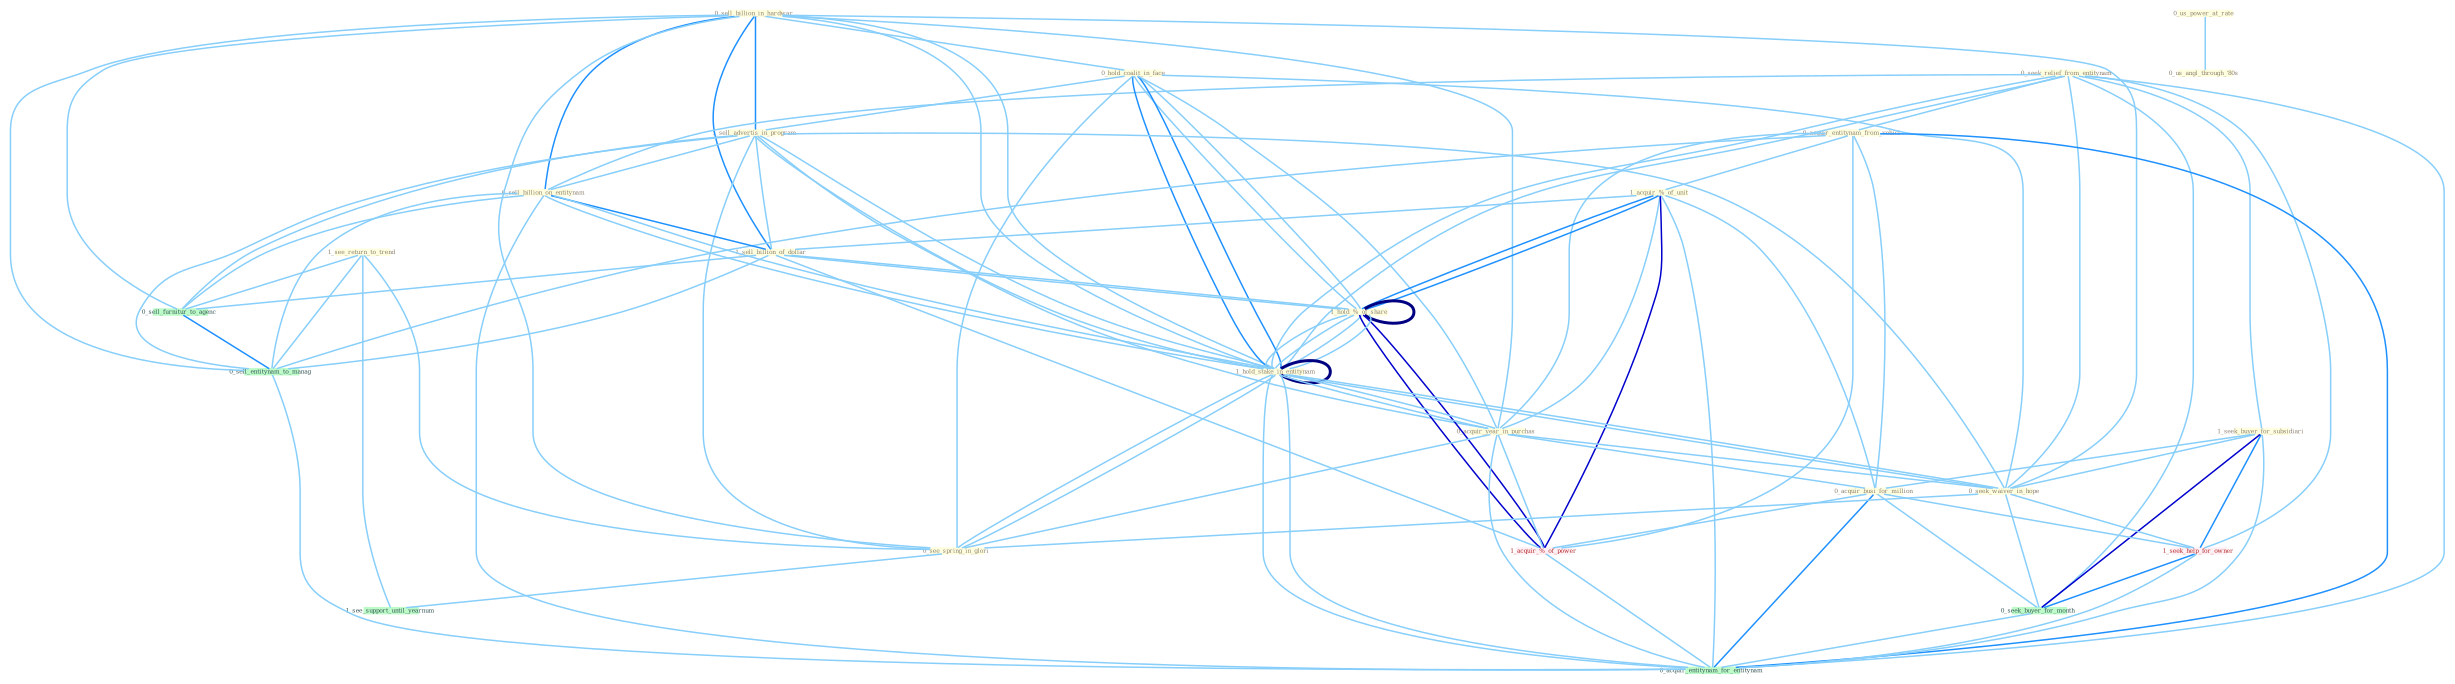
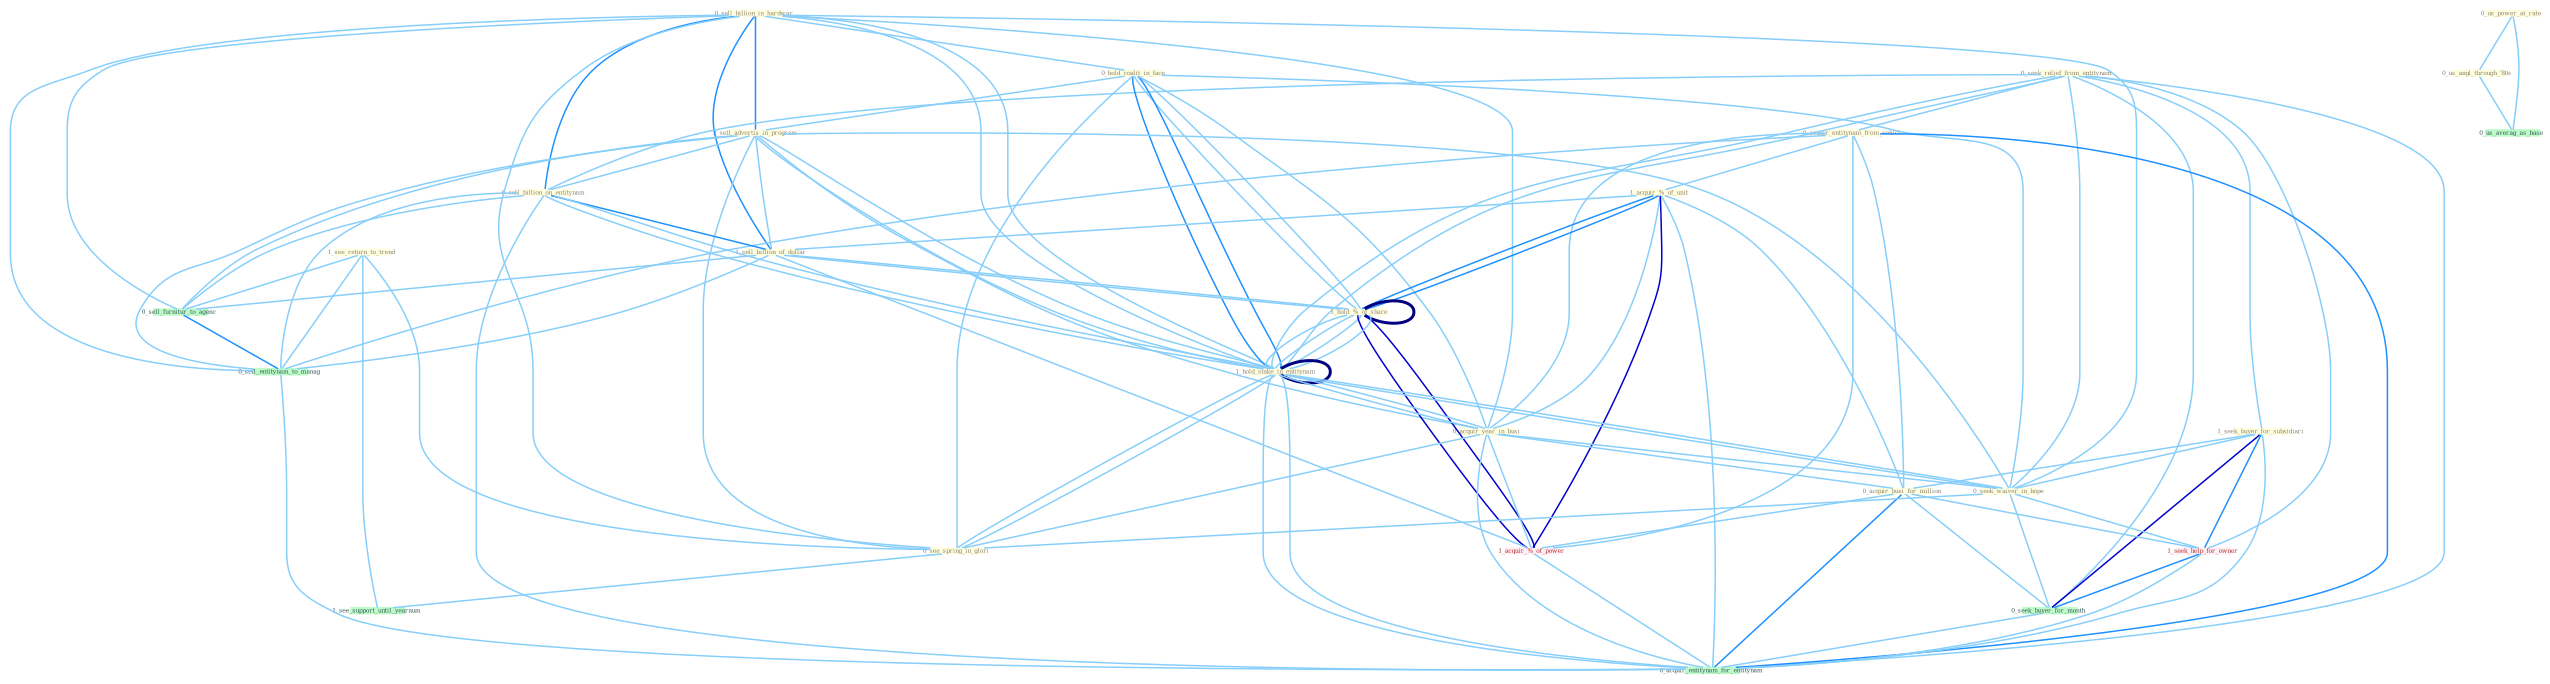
node "1_sell_advertis_in_program": label "1_sell_advertis_in_program" -> "2_sell_advertis_in_program"
node "0_us_averag_as_base": added
node "0_acquir_year_in_purchas": label "0_acquir_year_in_purchas" -> "0_acquir_year_in_busi"
